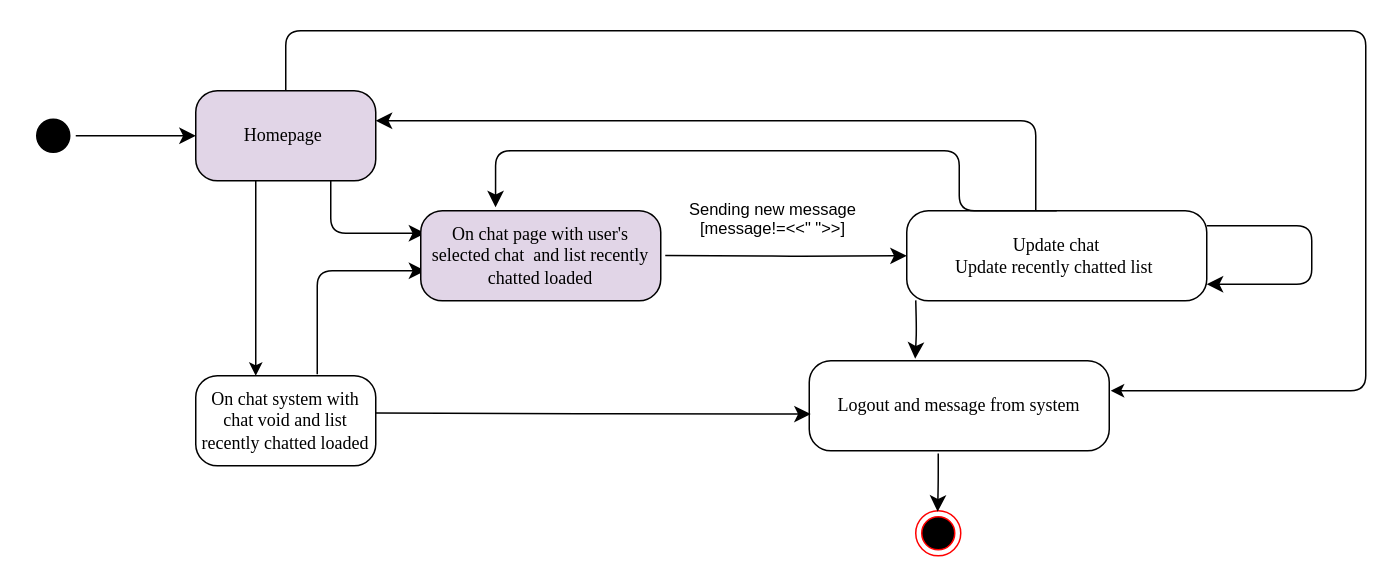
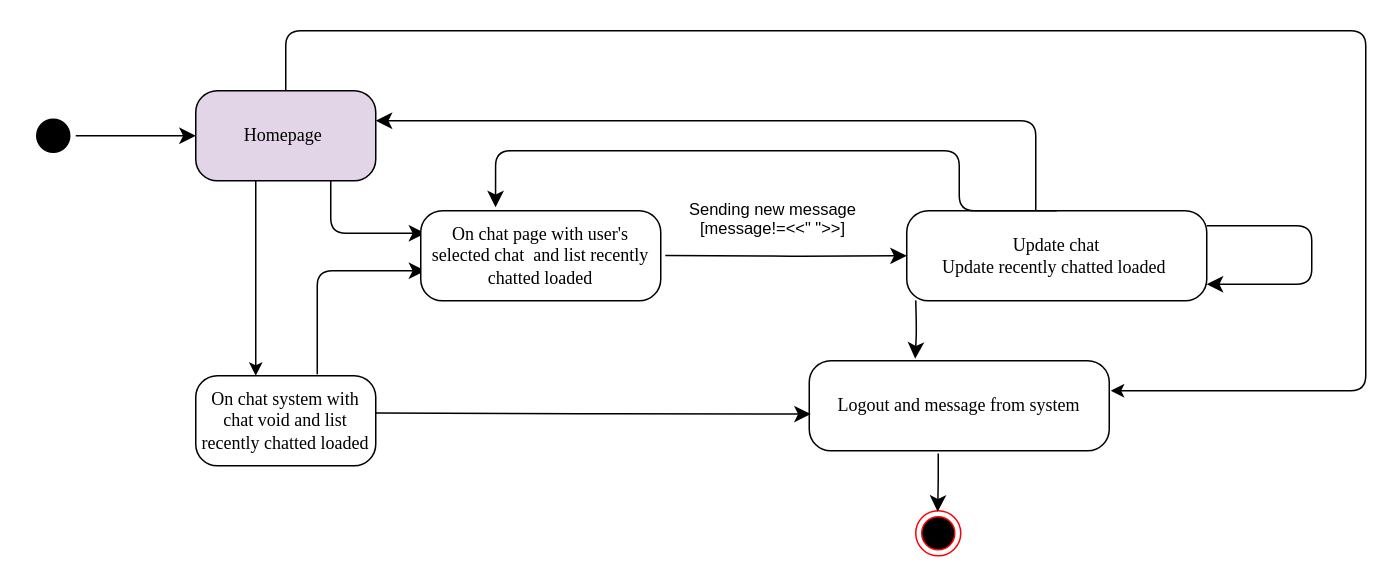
node "On chat page with user's selected chat and list recently chatted loaded": fillcolor #e1d5e7 -> #ffffff
node "Update chat Update recently chatted list": label "Update chat Update recently chatted list" -> "Update chat Update recently chatted loaded"
